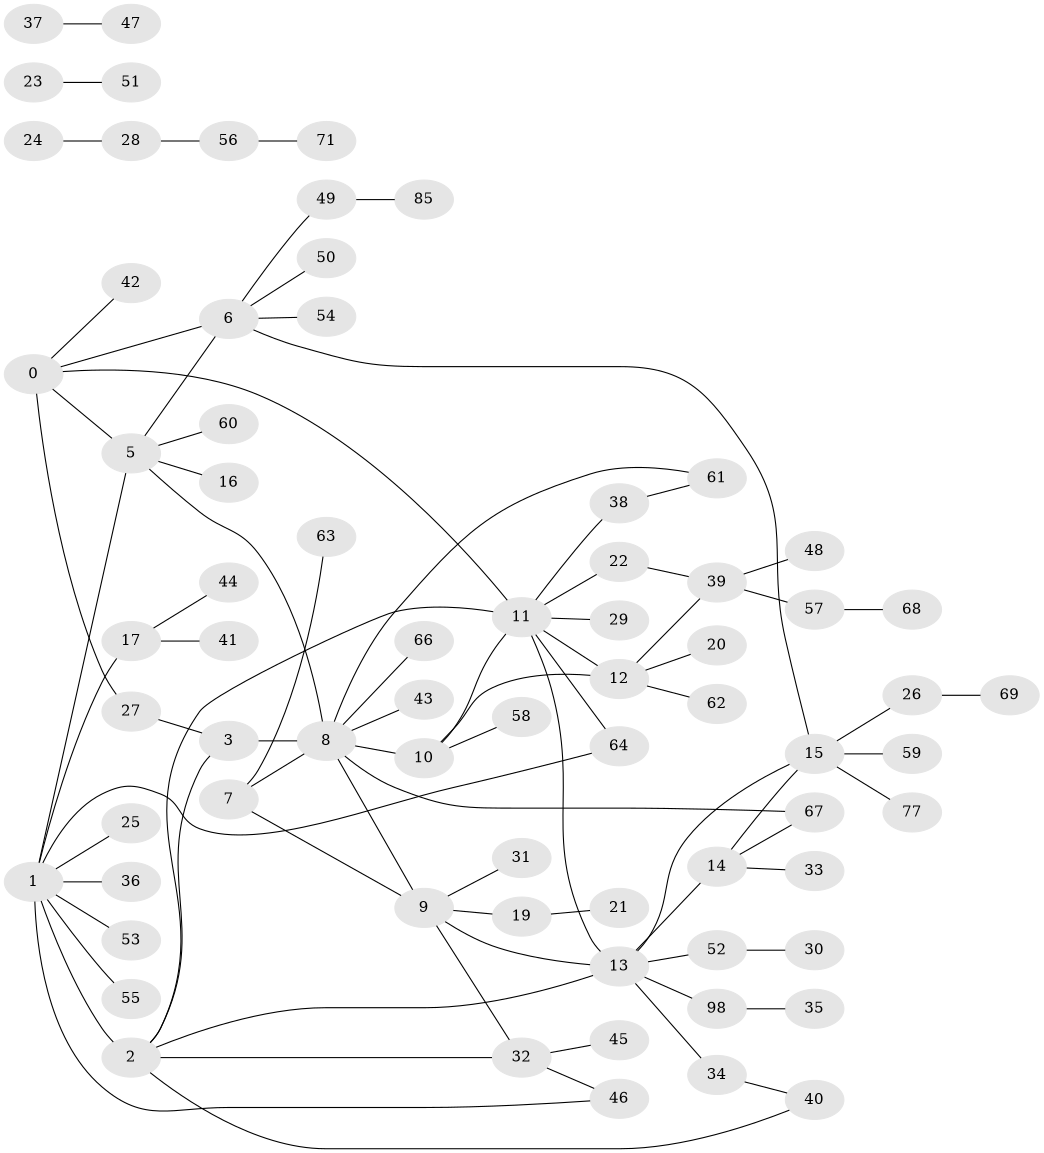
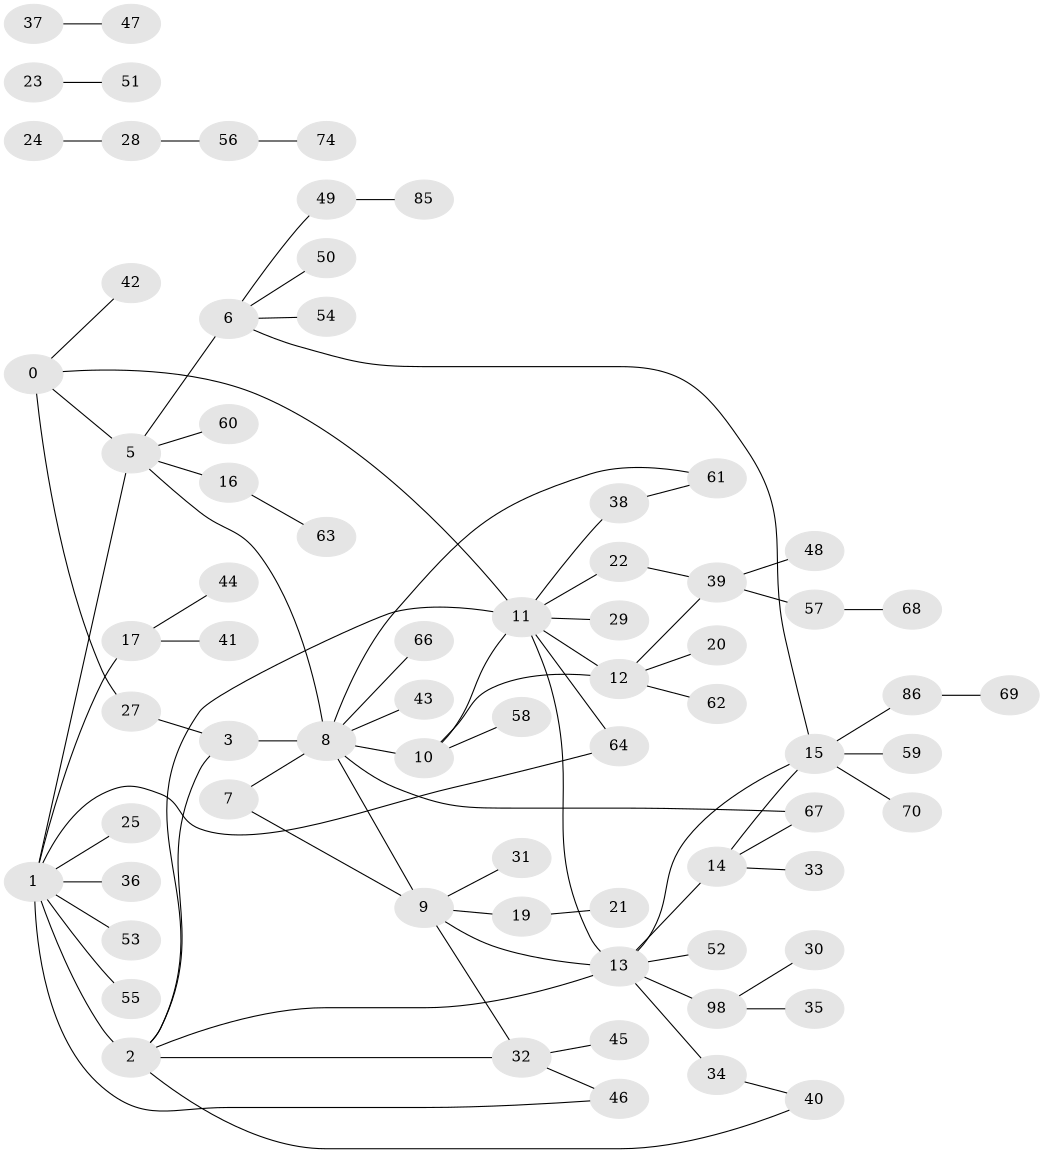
node "71": label "71" -> "74"
edge "6" -- "0": removed
edge "63" -- "7": now "63" -- "16"
node "26": label "26" -> "86"
node "77": label "77" -> "70"
edge "52" -- "30": now "98" -- "30"
